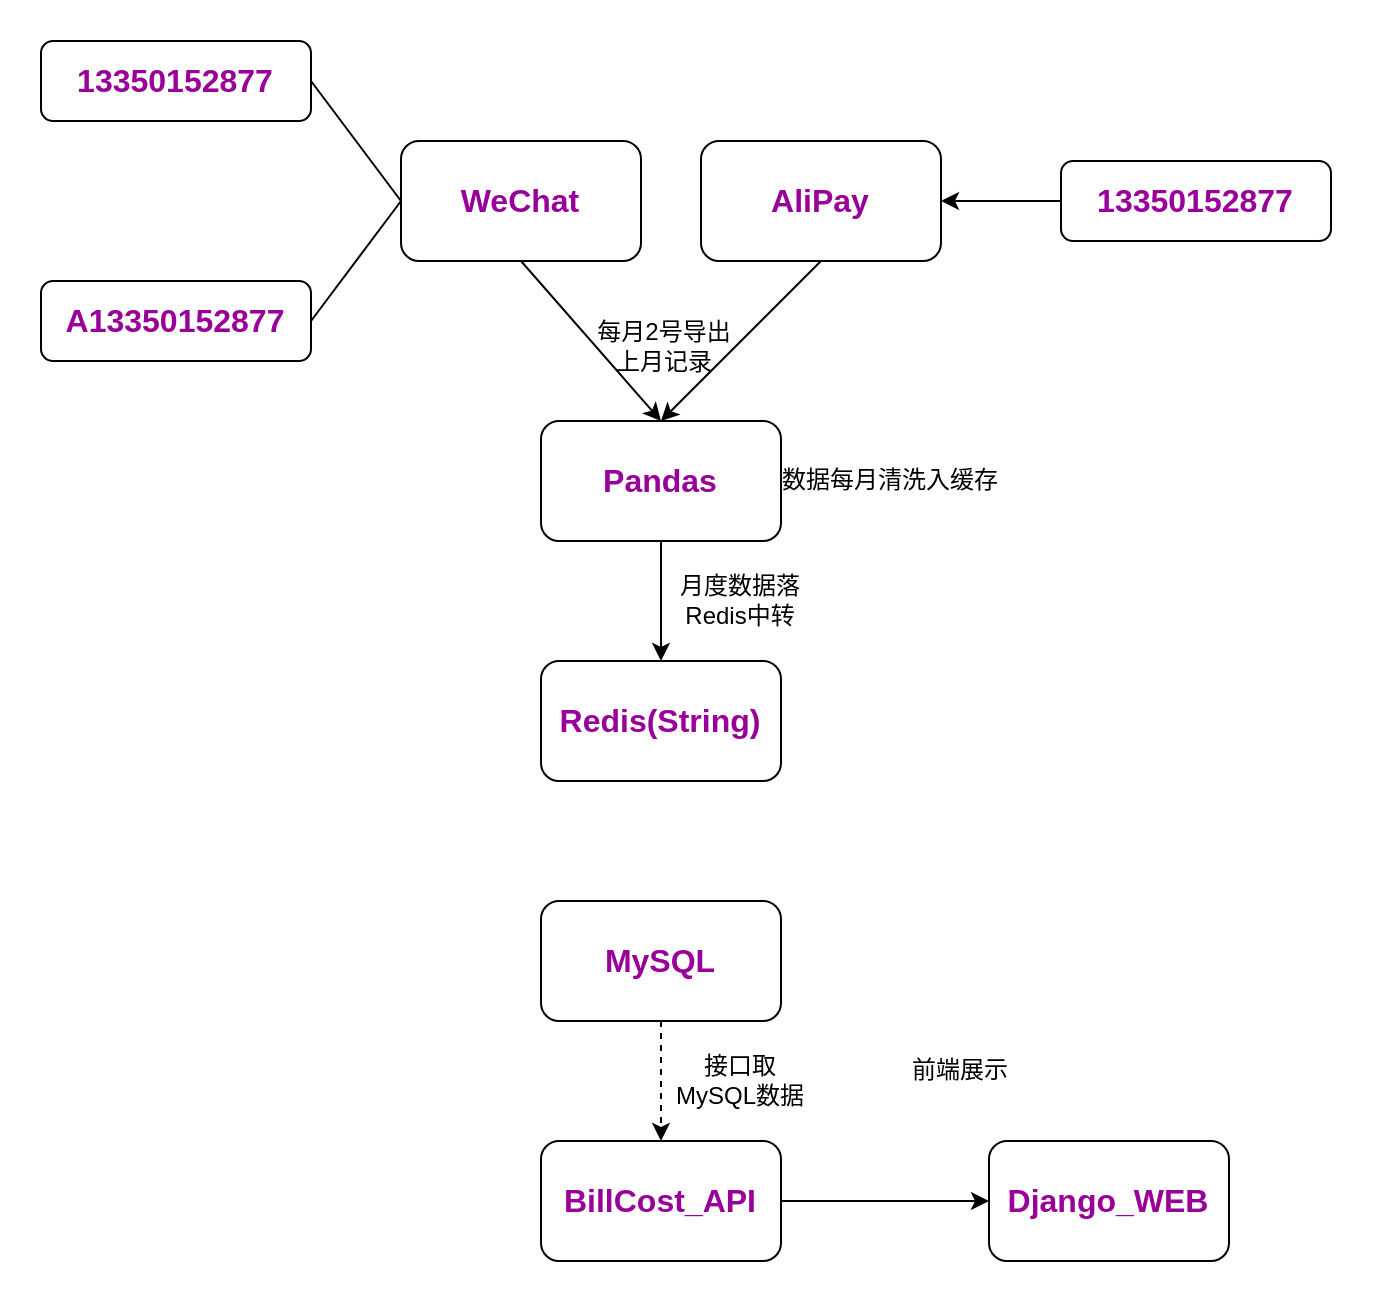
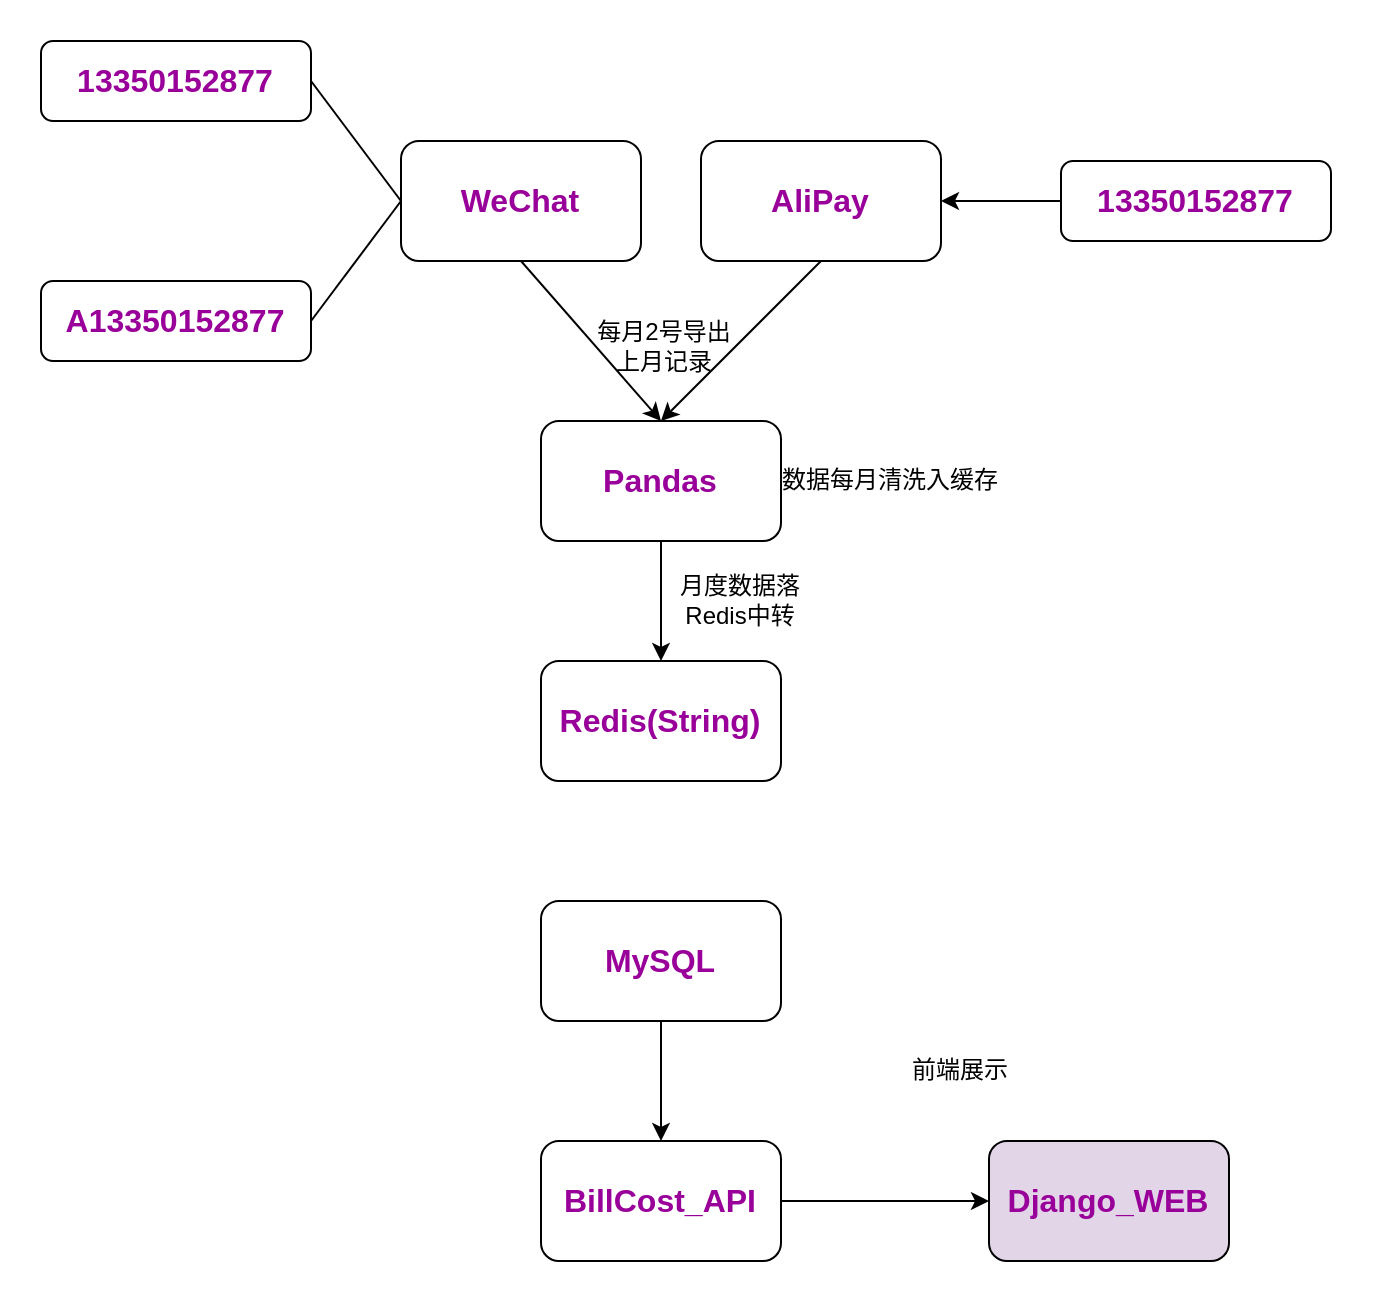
edge "MySQL" -> "BillCost_API": style dashed -> solid
node "接口取MySQL数据": removed
node "Django_WEB": fillcolor #ffffff -> #e1d5e7
